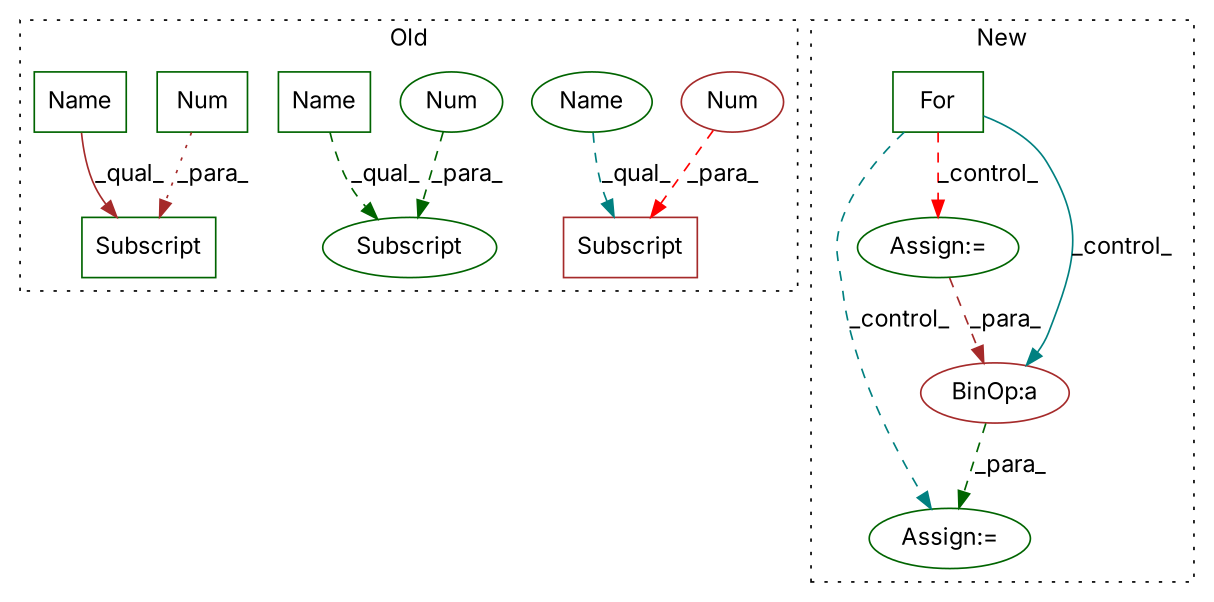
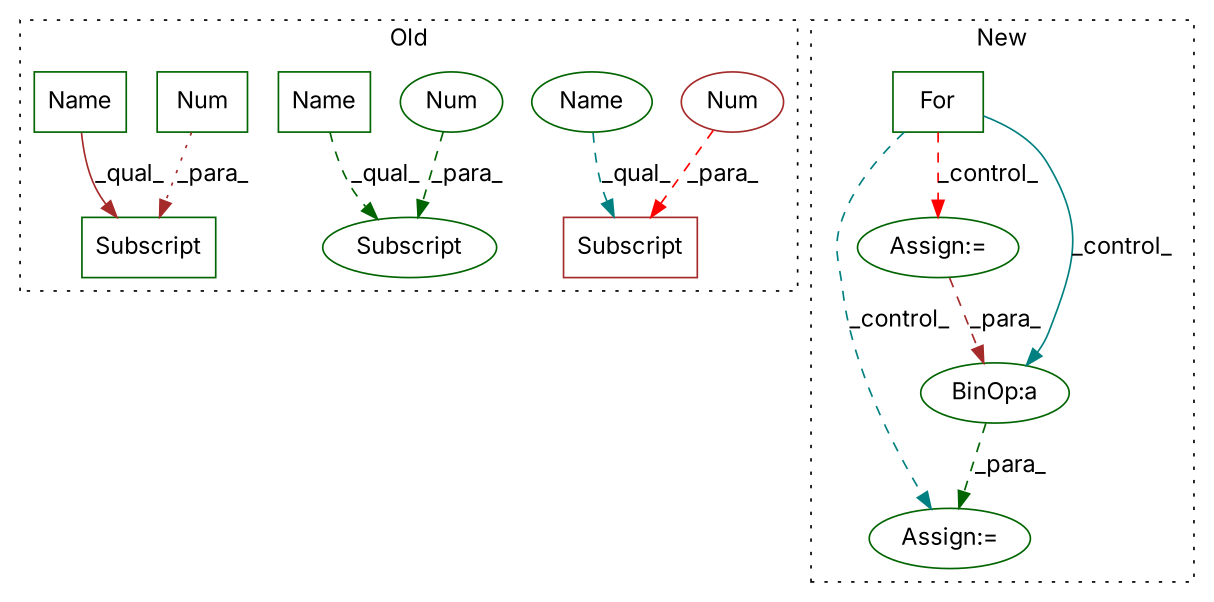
node "BinOp:a": color brown -> darkgreen
